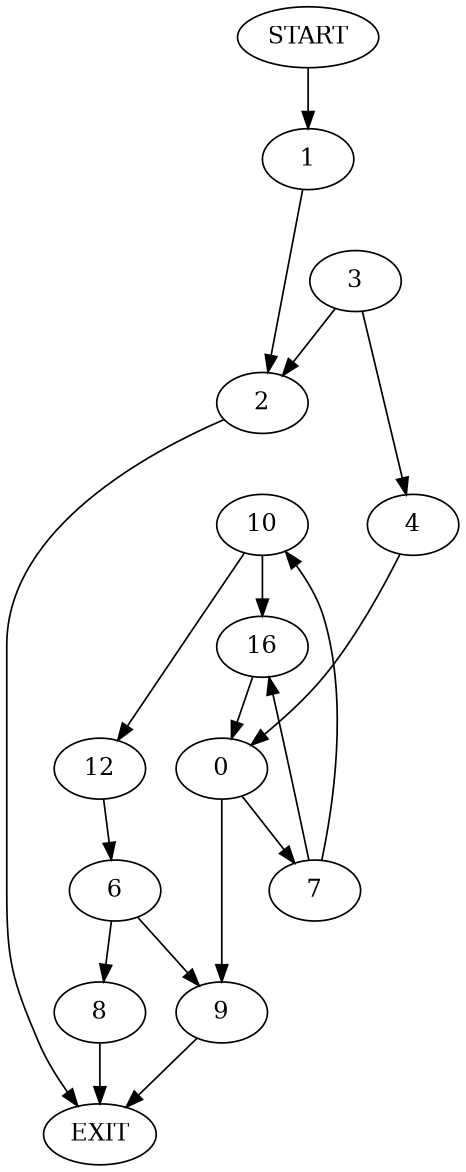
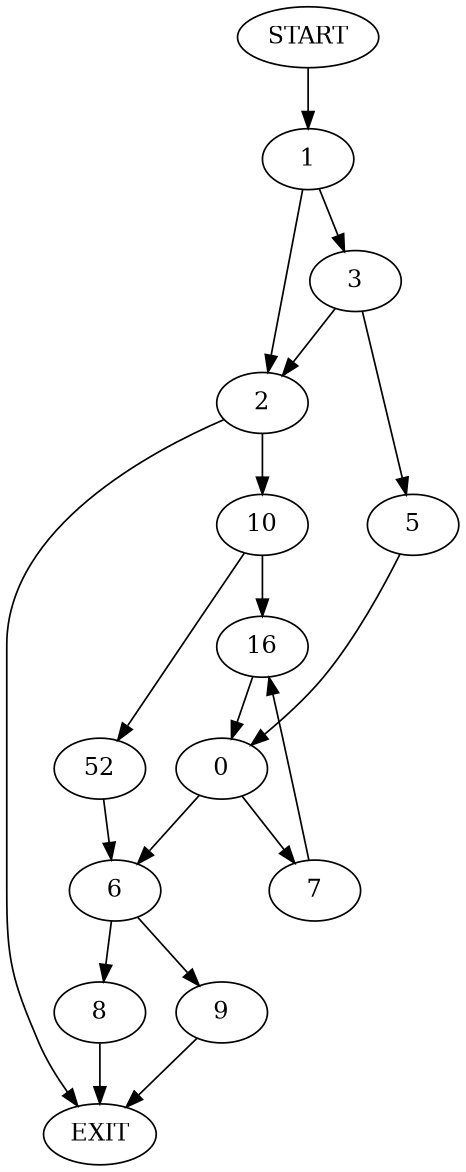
edge "1" -> "3": added
node "4": label "4" -> "5"
edge "7" -> "10": now "2" -> "10"
node "12": label "12" -> "52"
edge "0" -> "9": now "0" -> "6"
